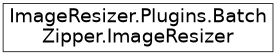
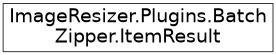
node "ImageResizer.Plugins.Batch Zipper.ImageResizer": label "ImageResizer.Plugins.Batch Zipper.ImageResizer" -> "ImageResizer.Plugins.Batch Zipper.ItemResult"
